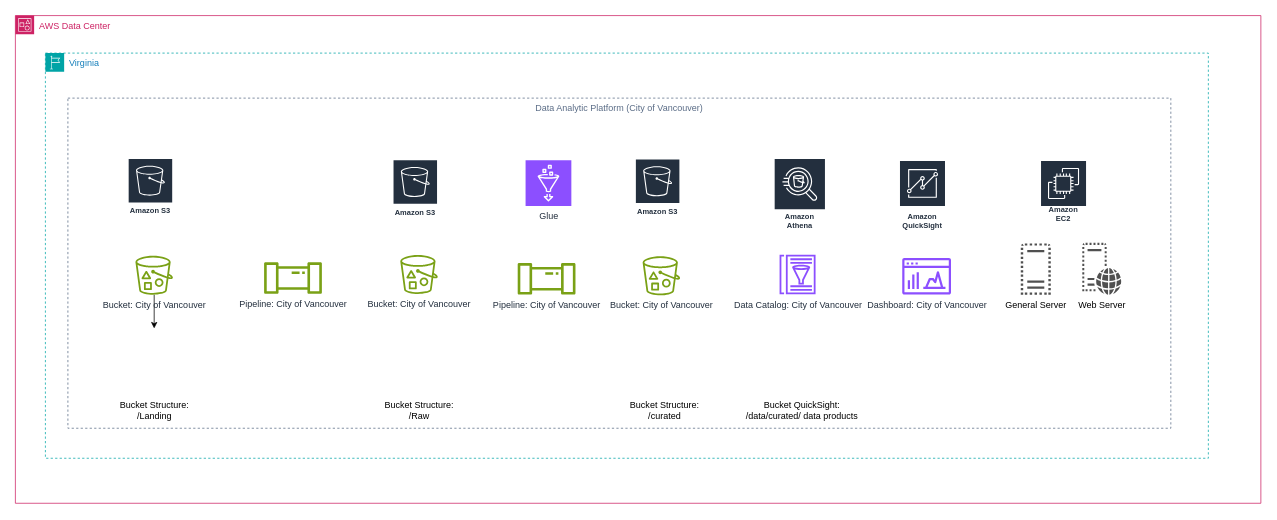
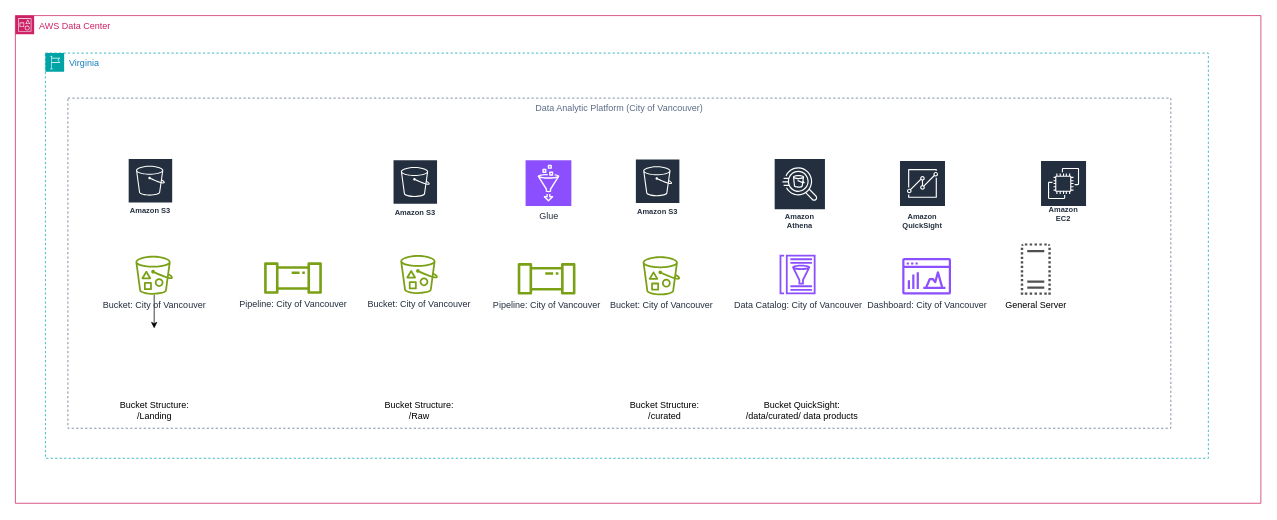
node "Web Server": removed
